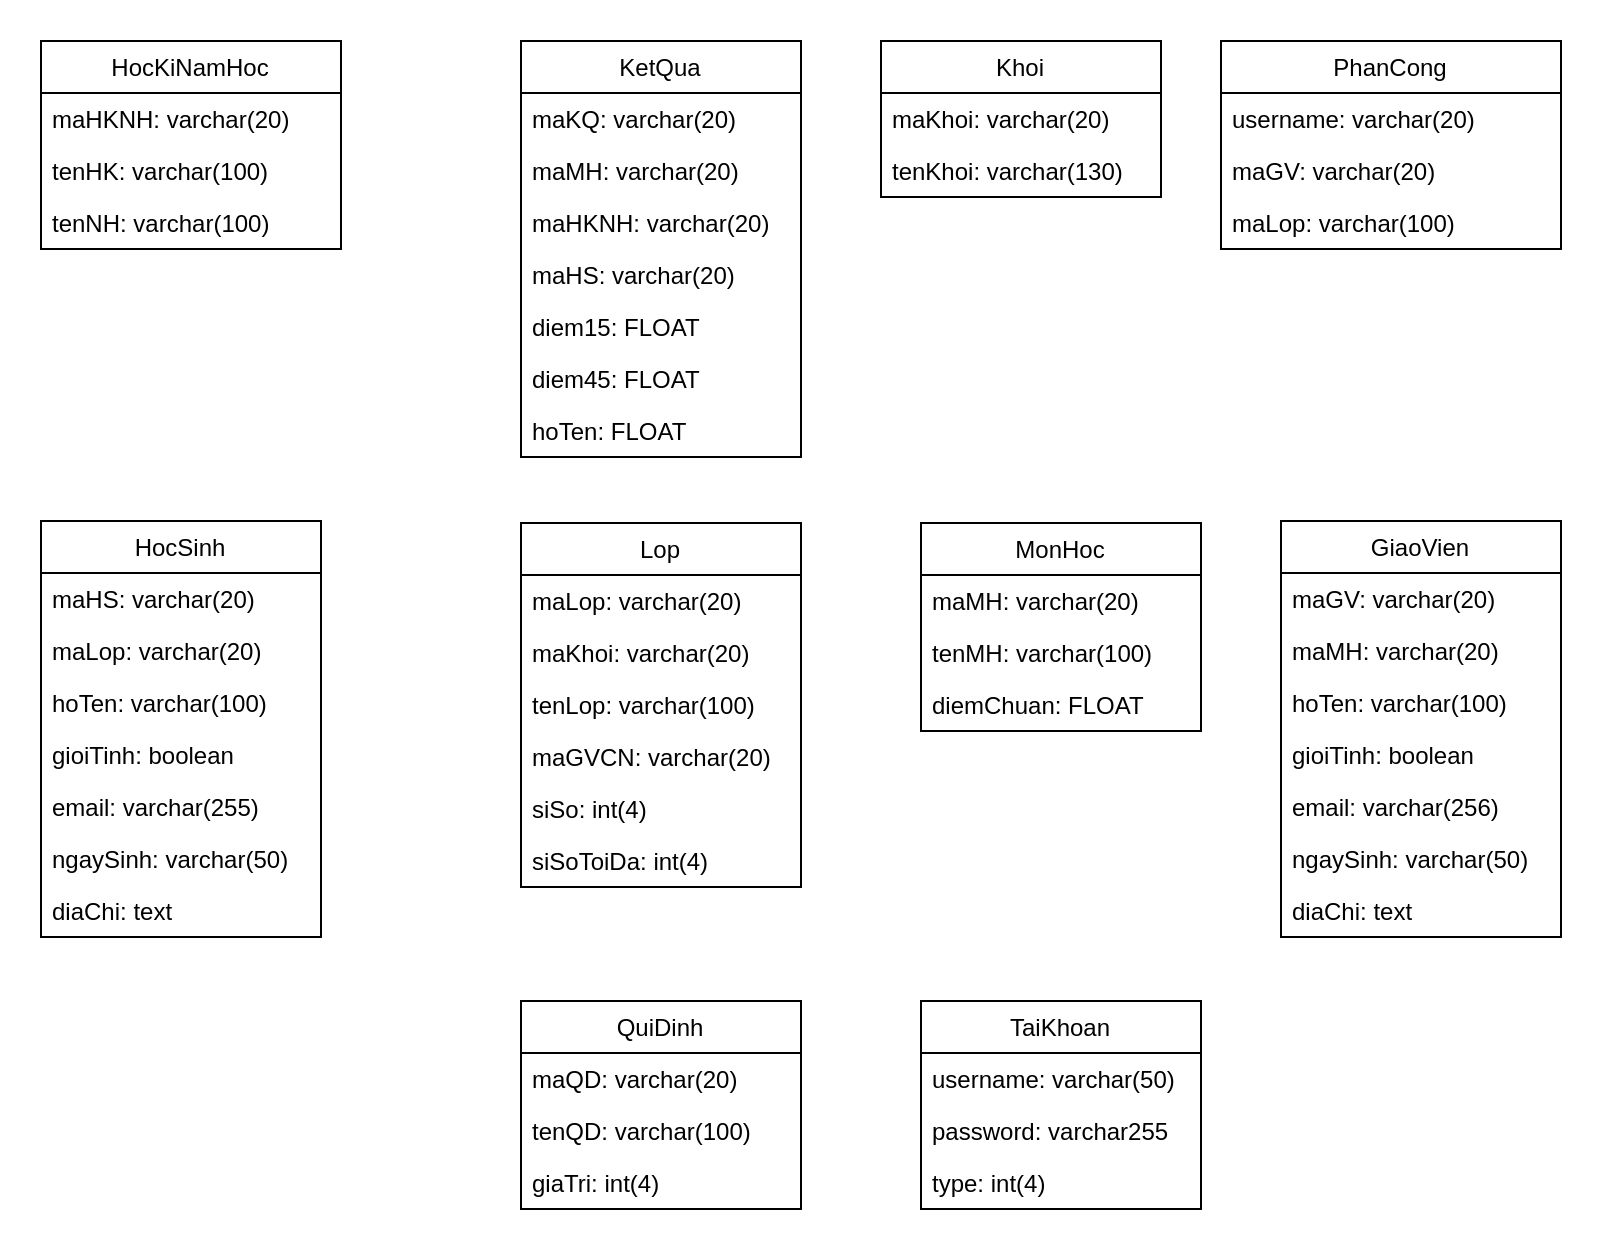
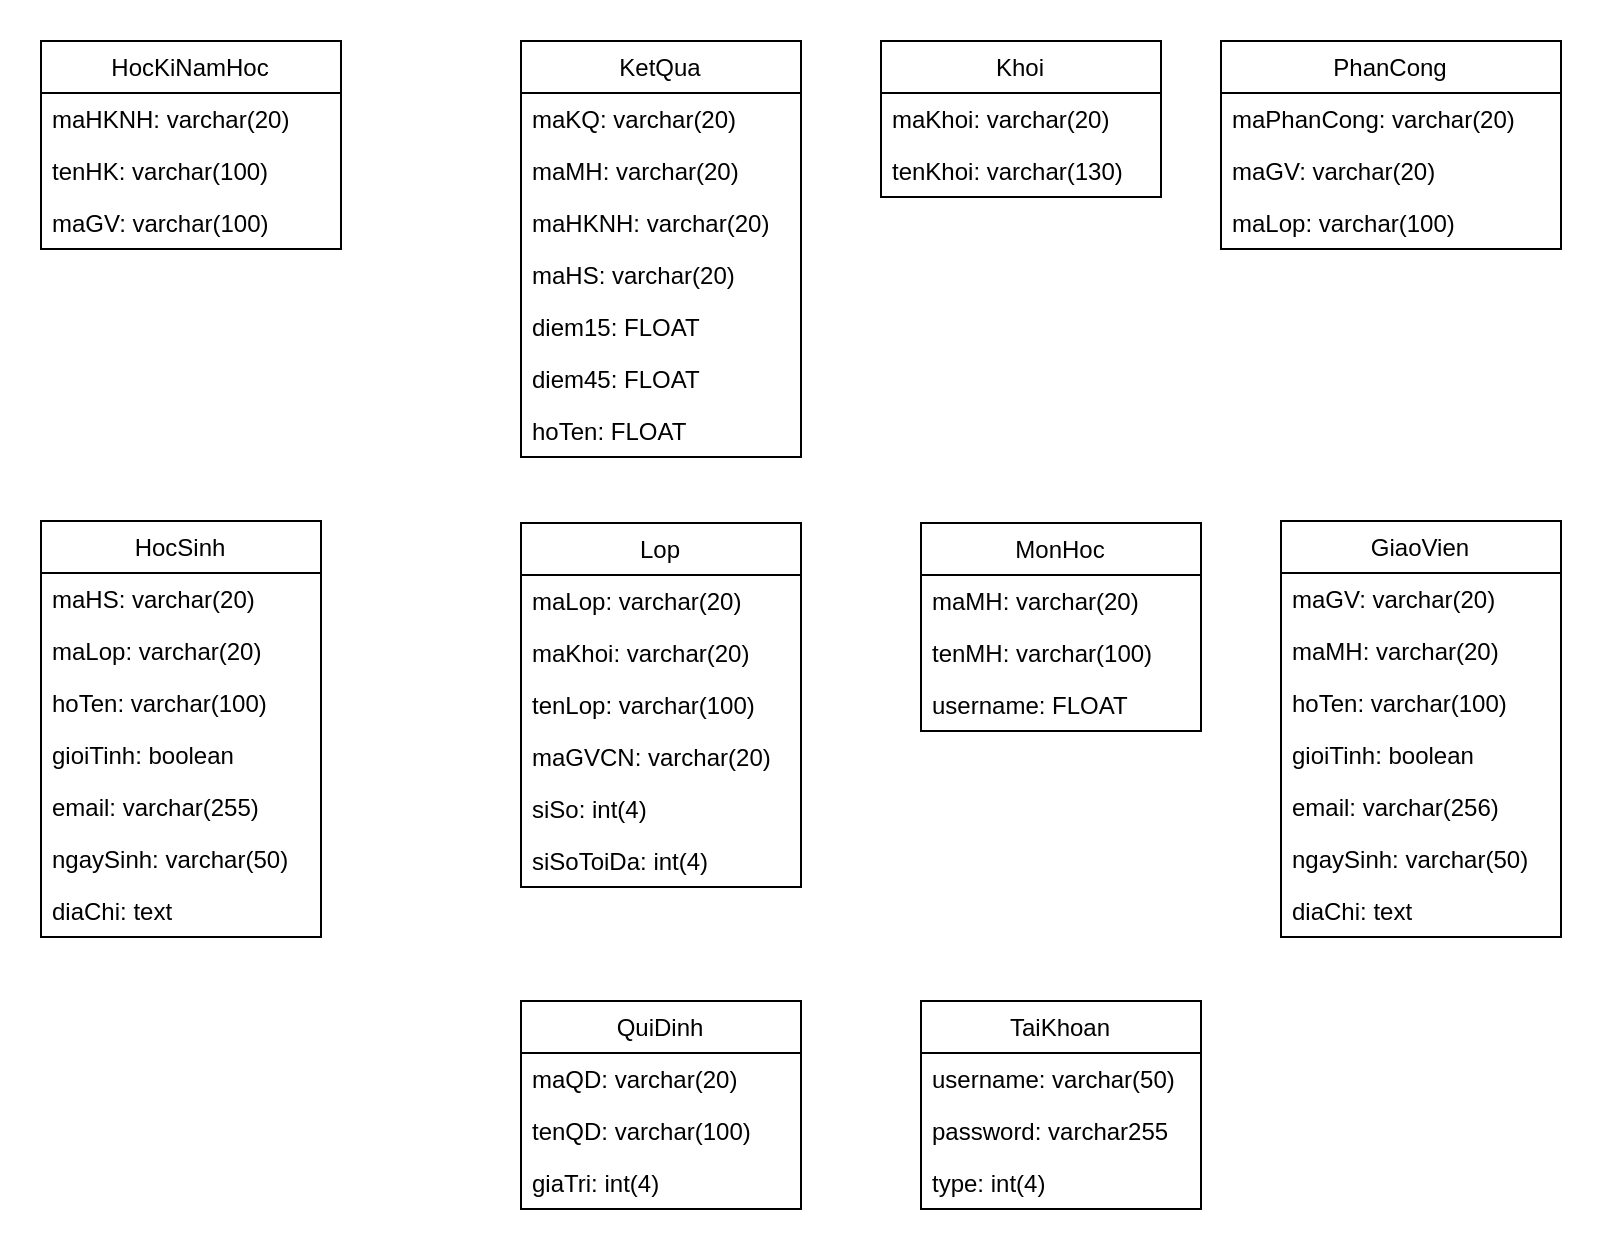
node "username: varchar(20)": label "username: varchar(20)" -> "maPhanCong: varchar(20)"
node "tenNH: varchar(100)": label "tenNH: varchar(100)" -> "maGV: varchar(100)"
node "diemChuan: FLOAT": label "diemChuan: FLOAT" -> "username: FLOAT"
